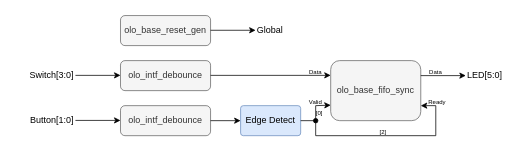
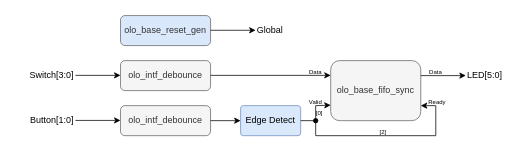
node "olo_base_reset_gen": fillcolor #f5f5f5 -> #dae8fc
